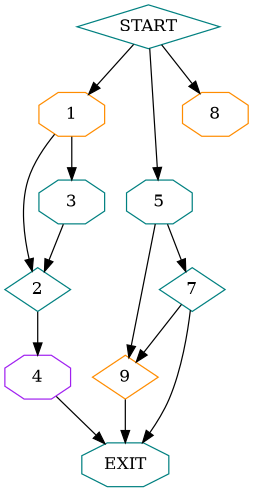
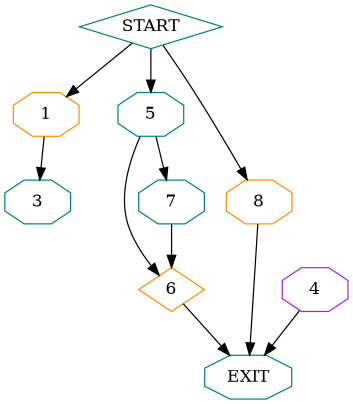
node "2": removed
node "7": shape diamond -> octagon
edge "7" -> "EXIT": now "8" -> "EXIT"
node "9": label "9" -> "6"
